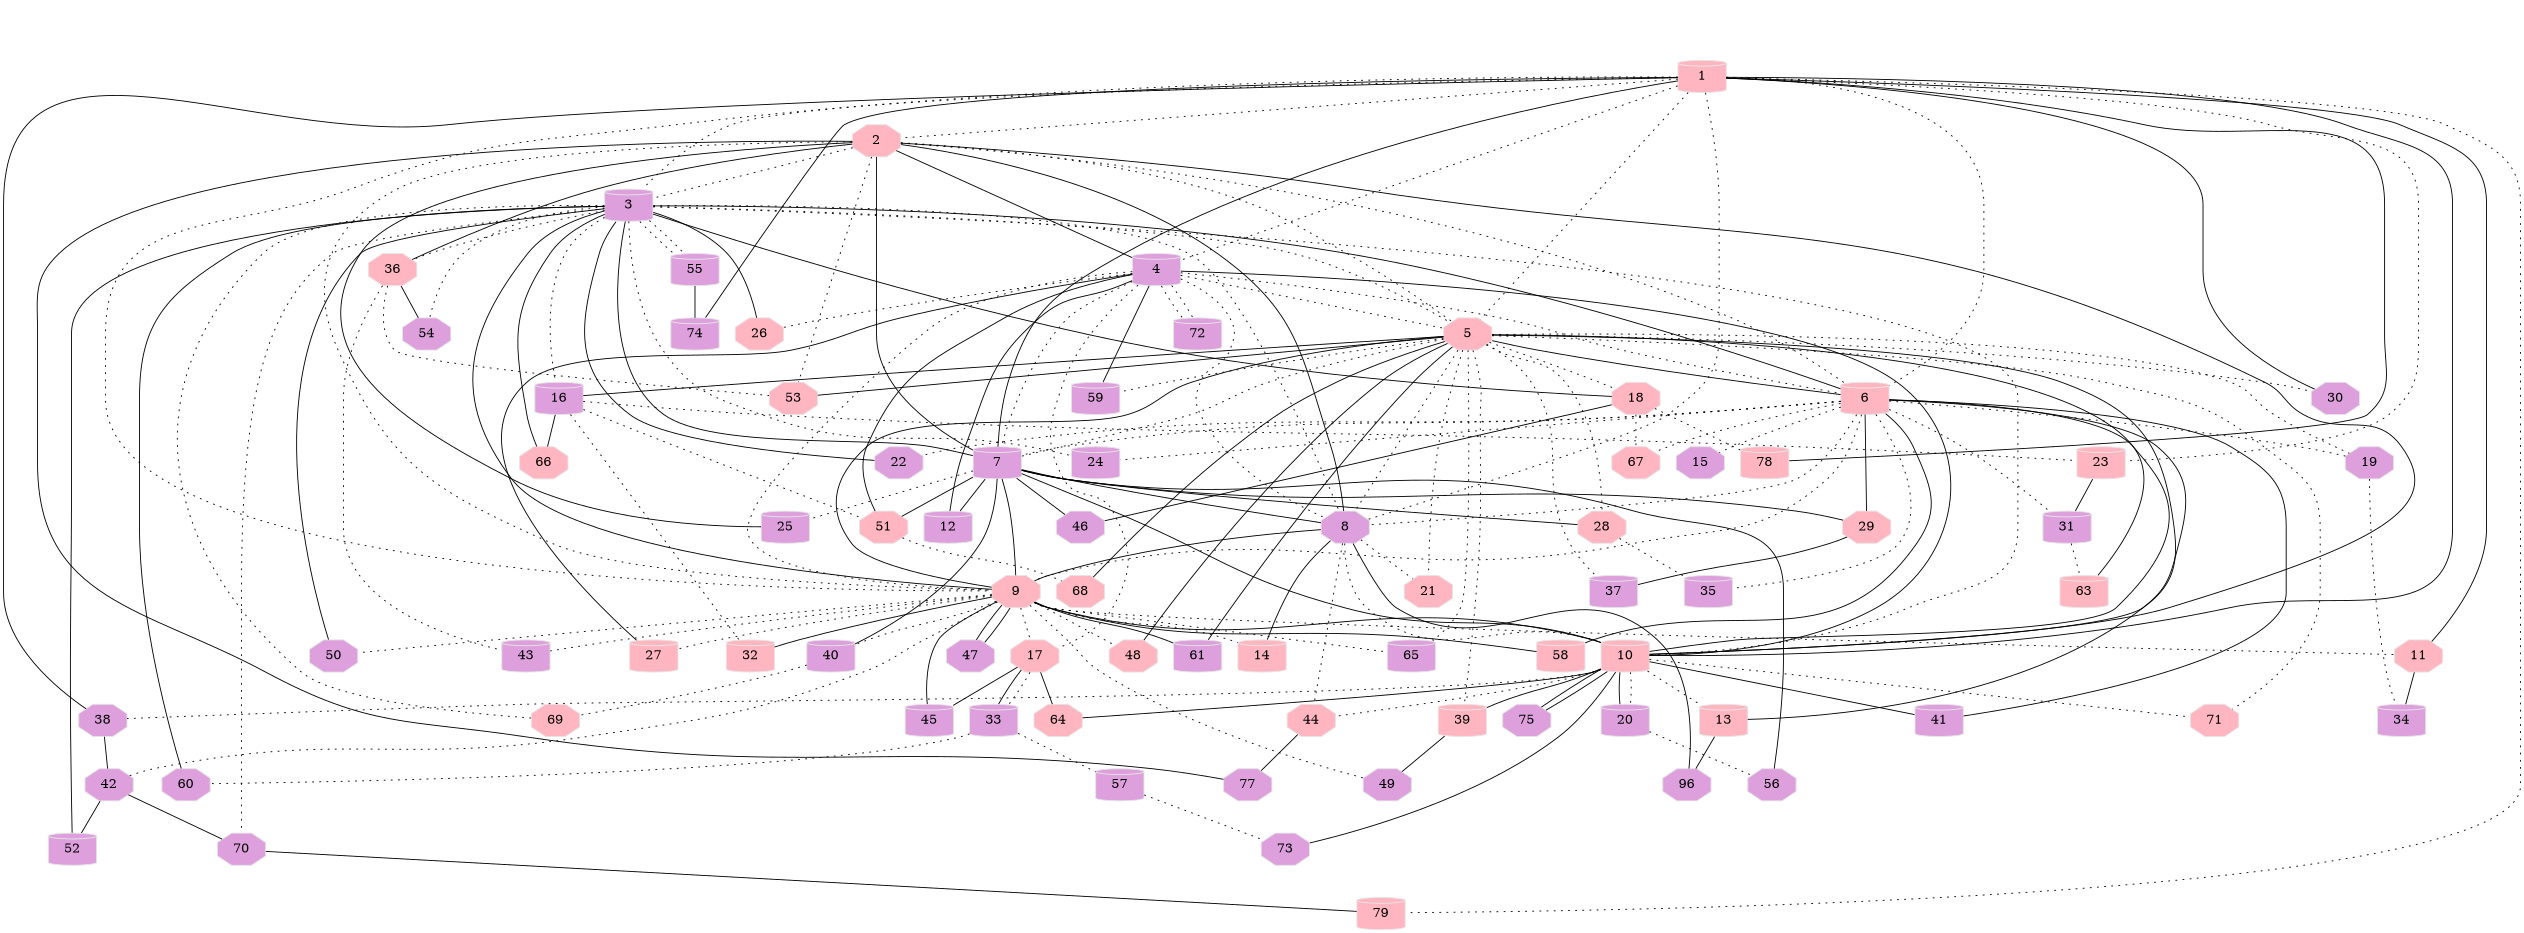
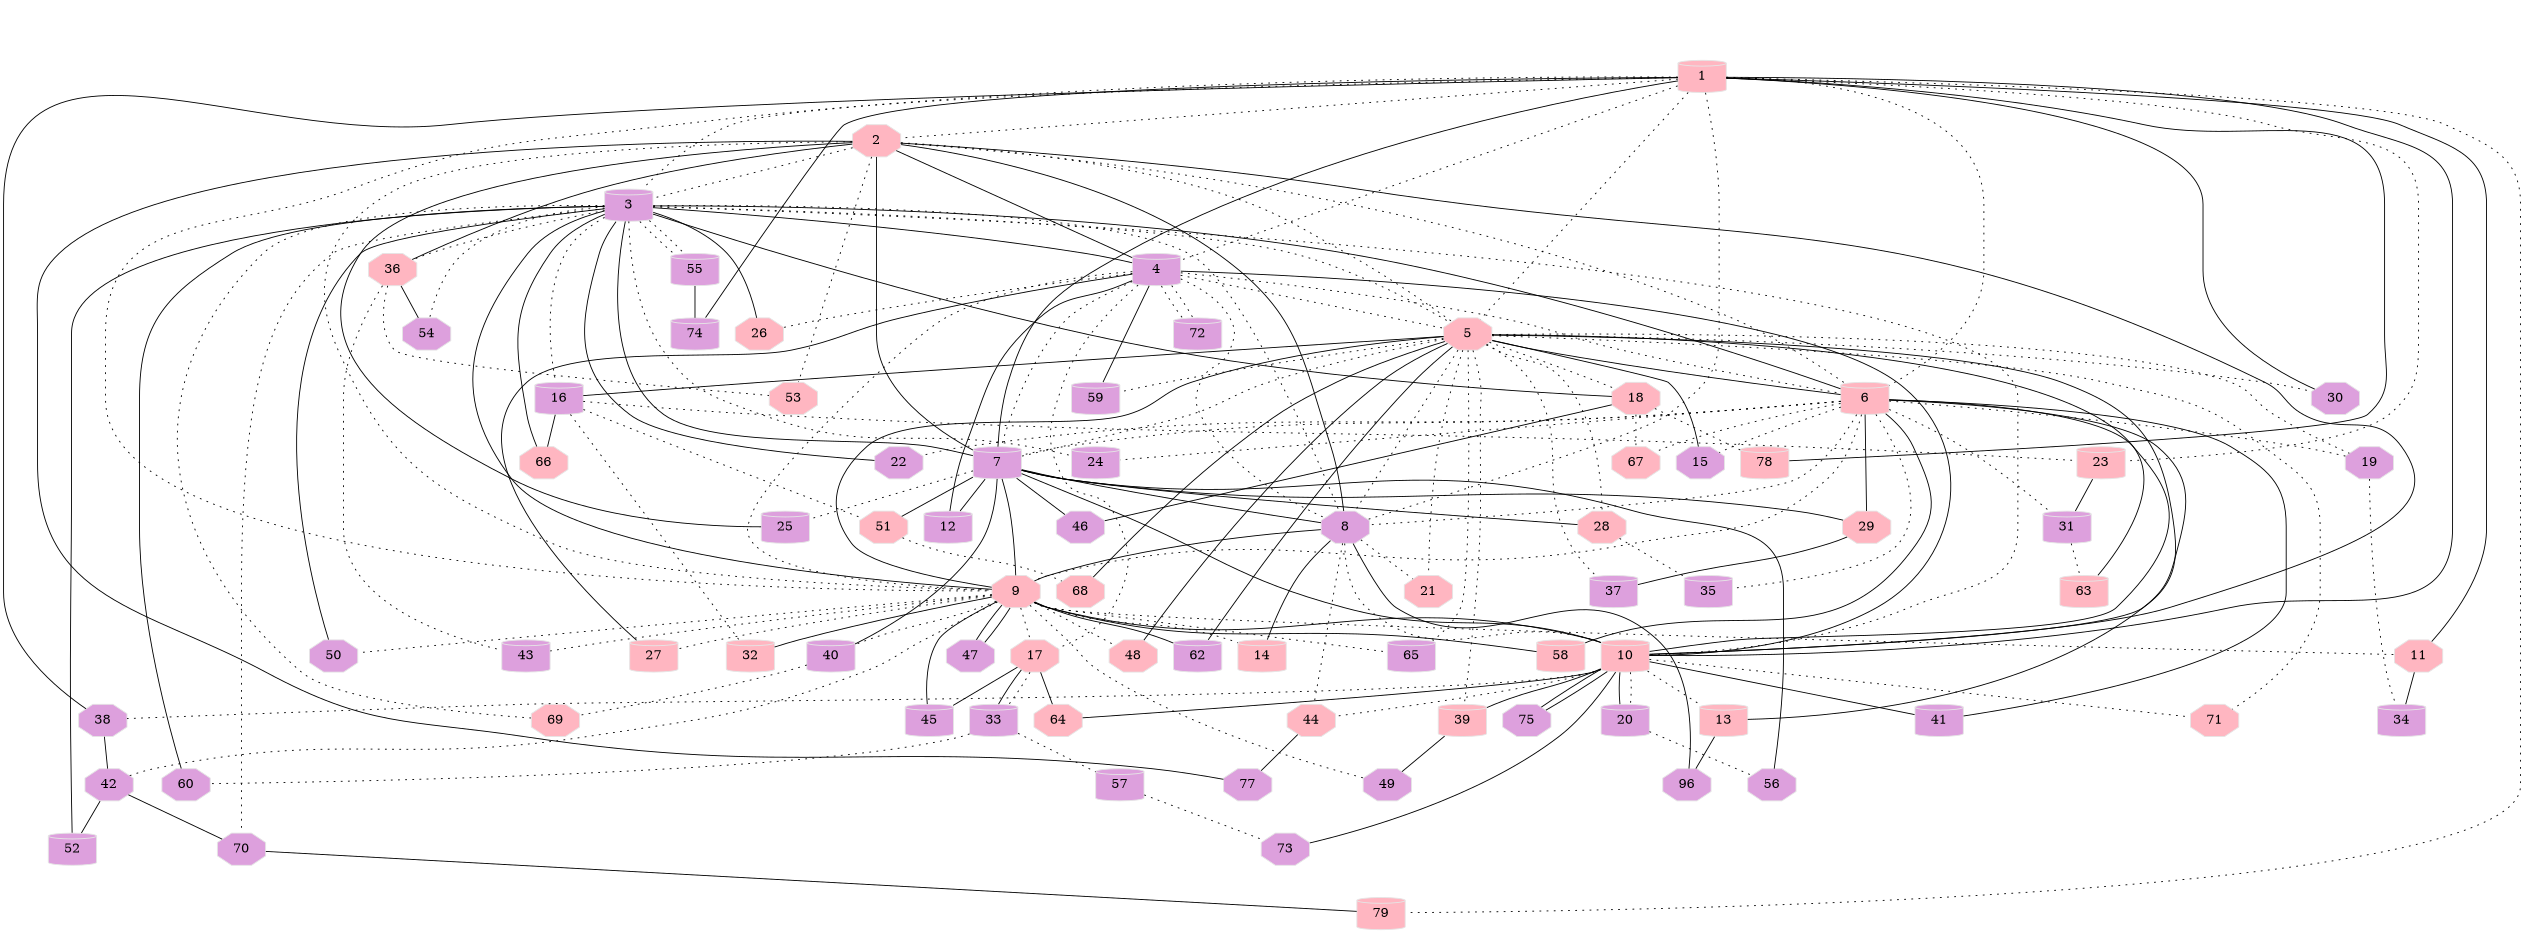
edge "4" -- "51": now "4" -- "3"
edge "5" -- "53": now "5" -- "15"
node "61": label "61" -> "62"
